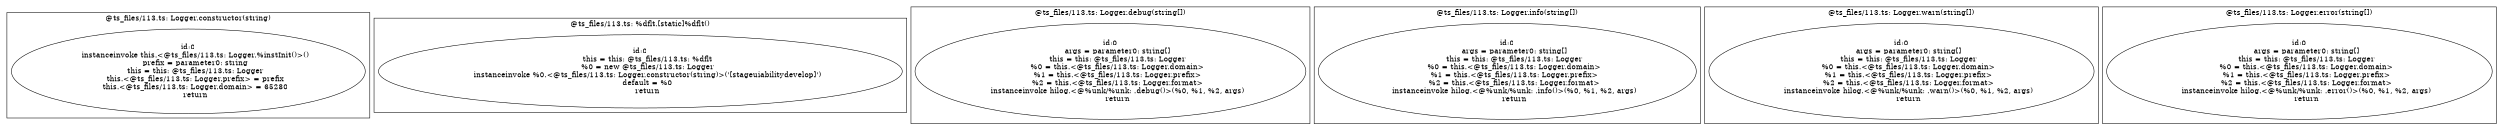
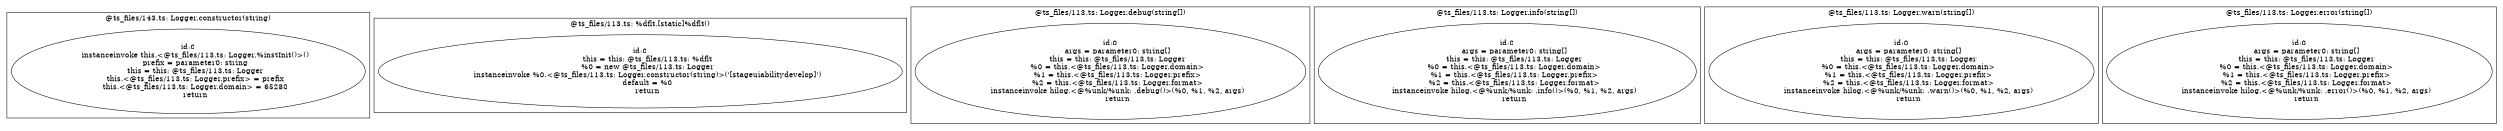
cluster "@ts_files/113.ts: Logger.constructor(string)": label "@ts_files/113.ts: Logger.constructor(string)" -> "@ts_files/143.ts: Logger.constructor(string)"
